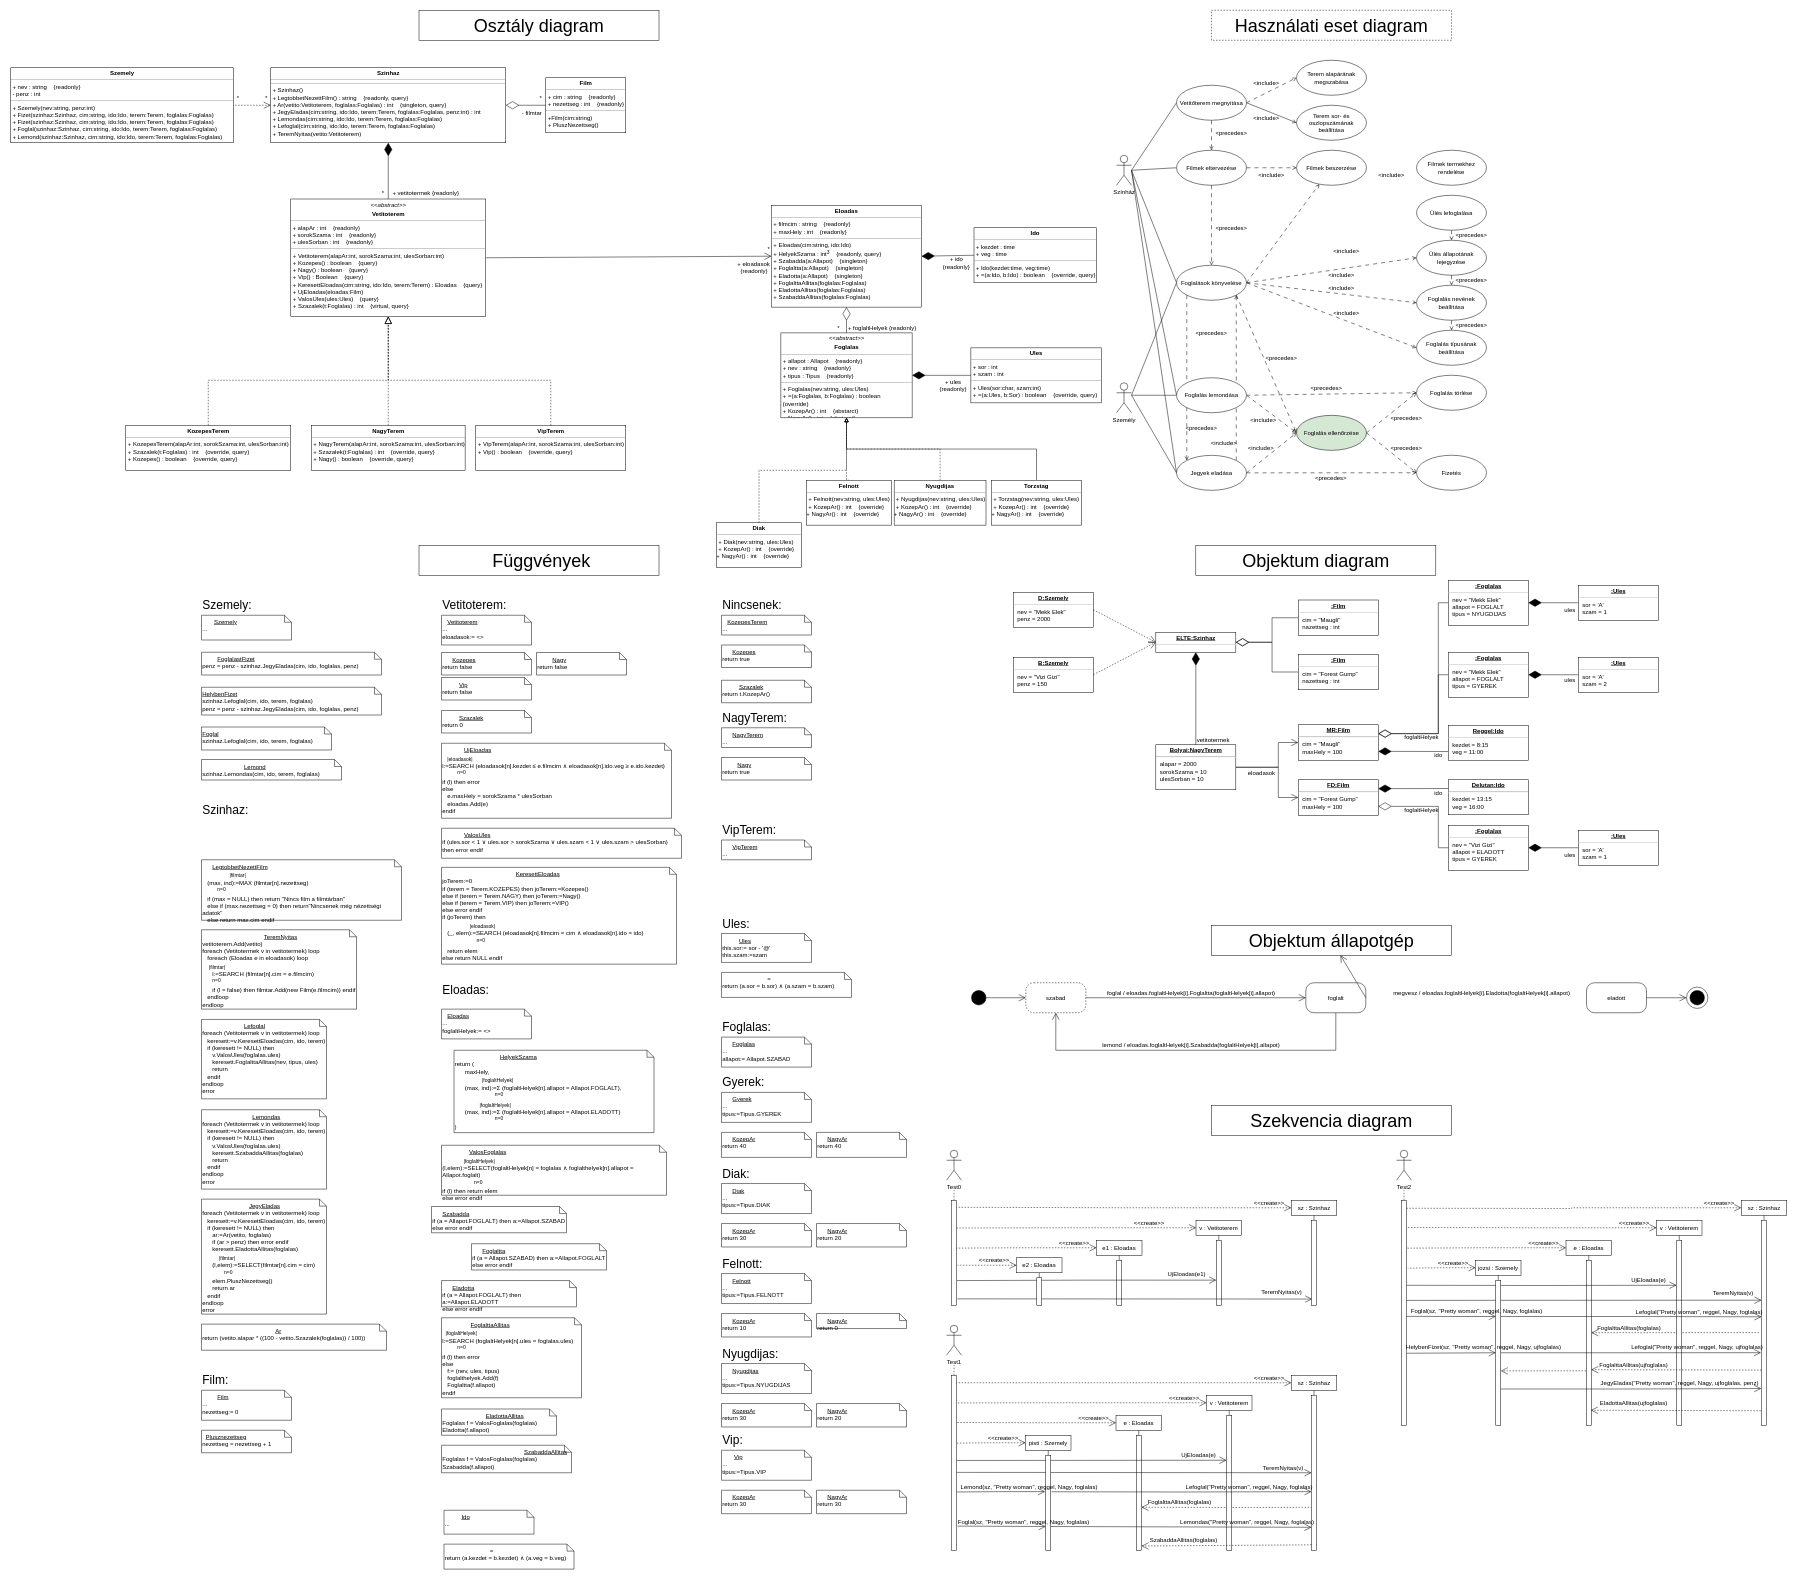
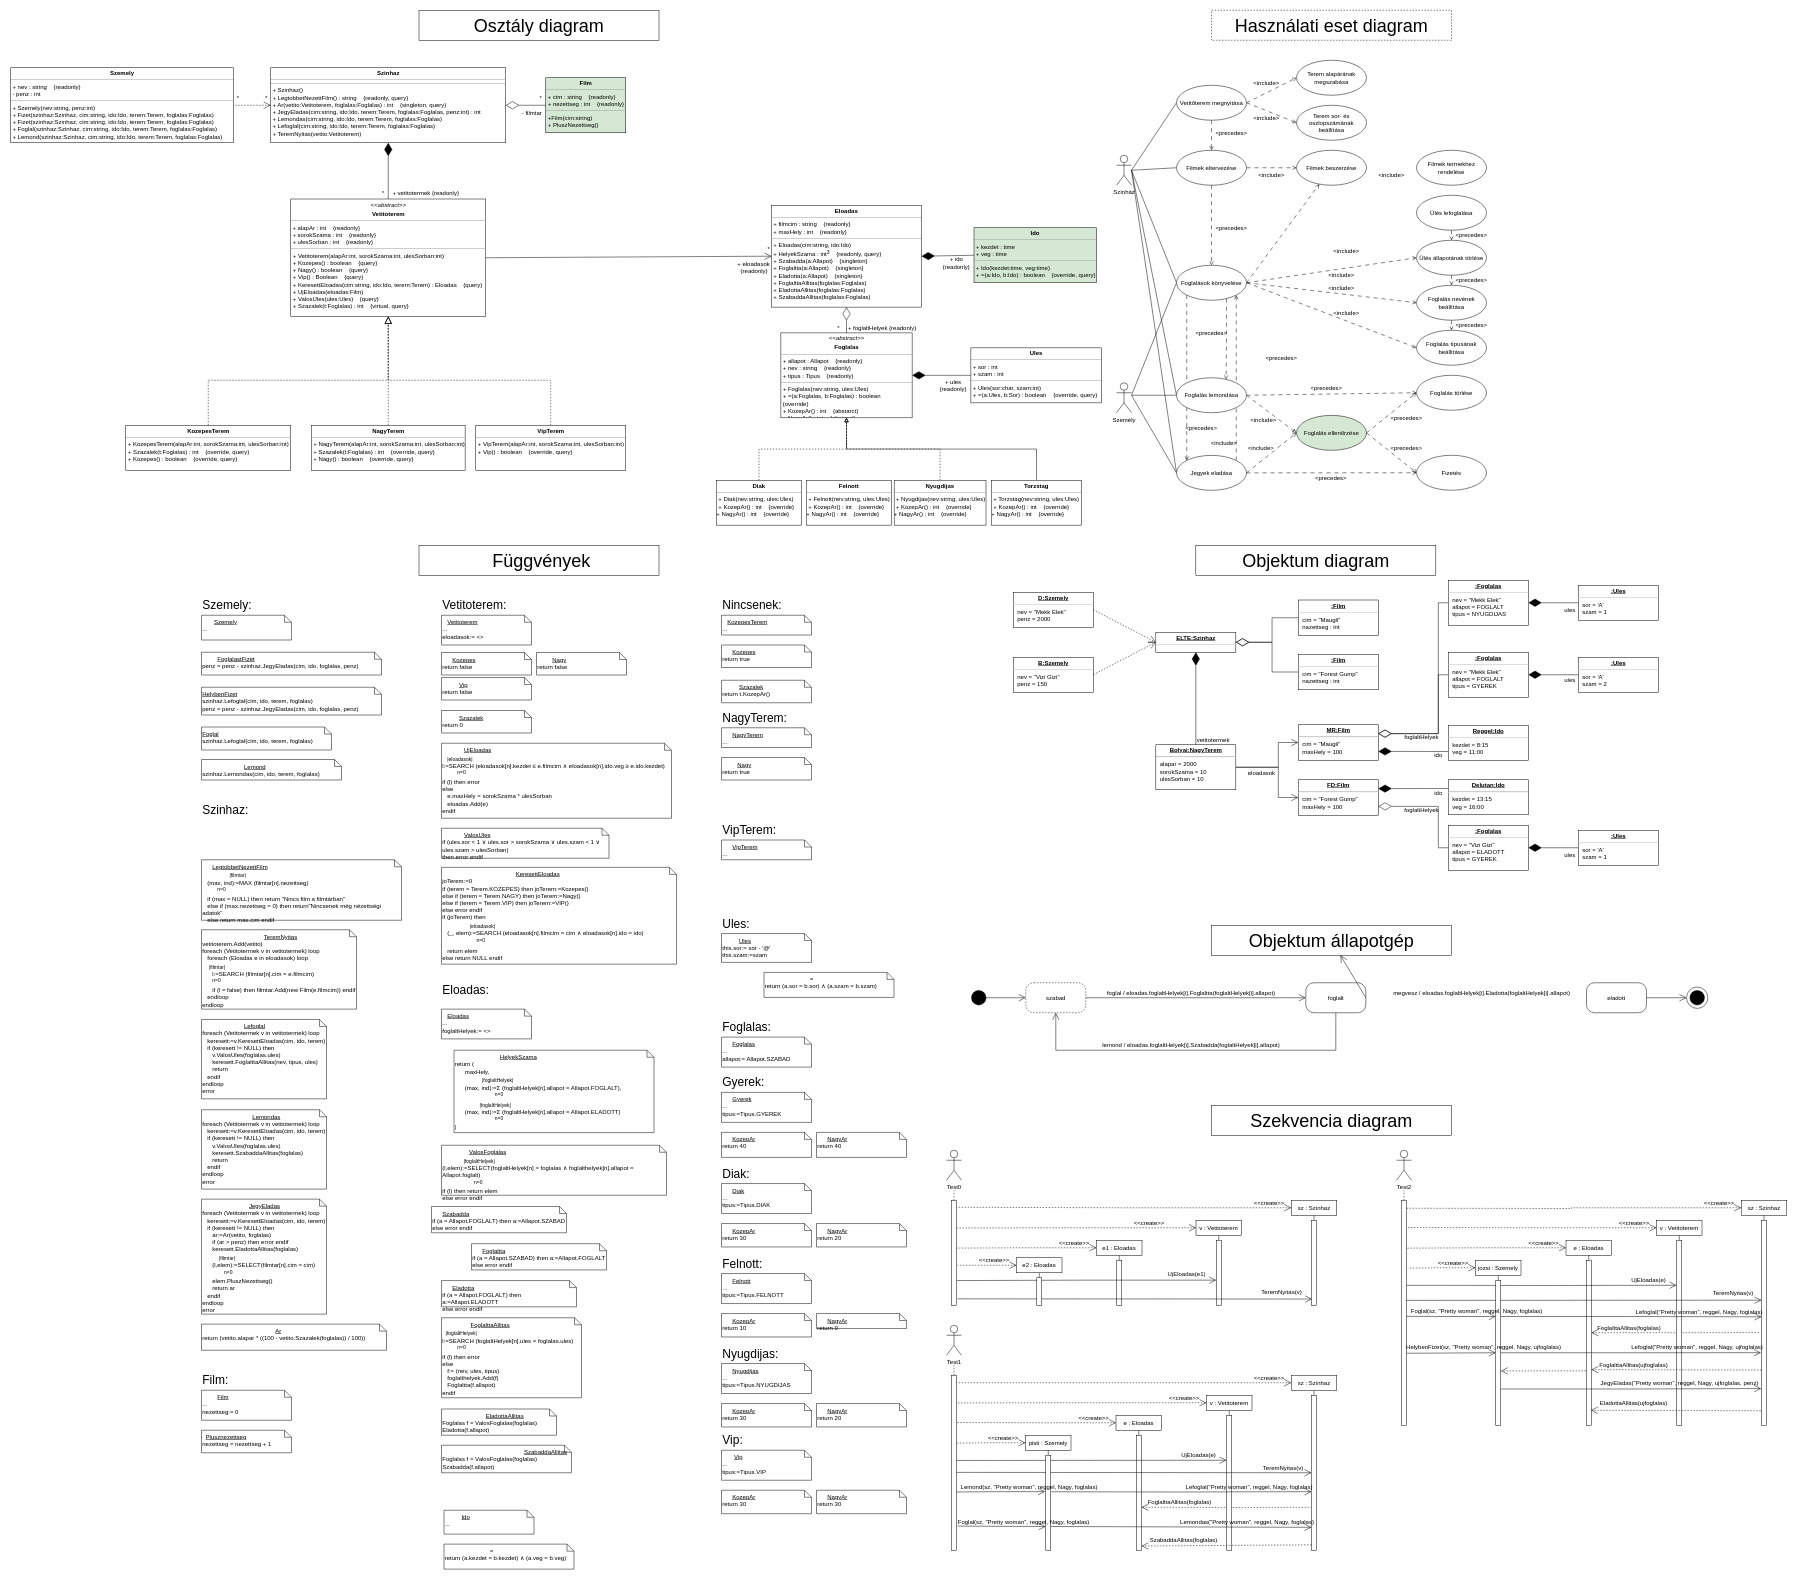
node "Film + cim : string {readonly} + nezettseg : int {readonly} +Film(cim:string) + PluszNezettseg()": fillcolor #ffffff -> #d5e8d4
edge "Vetítőterem megnyitása" -> "Terem sor- és oszlopszámának beállítása": style solid -> dashed
node "Ido + kezdet : time + veg : time + Ido(kezdet:time, veg:time) + =(a:Ido, b:Ido) : boolean {override, query}": fillcolor #ffffff -> #d5e8d4
node "Ülés állapotának lejegyzése": label "Ülés állapotának lejegyzése" -> "Ülés állapotának törlése"
edge "Foglalások könyvelése" -> "Foglalás lemondása": added
edge "Foglalások könyvelése" -> "Foglalás ellenőrzése": removed
edge "Felnott + Felnott(nev:string, ules:Ules) + KozepAr() : int {override} + NagyAr() : int {override}" -> "<<abstract>> Foglalas + allapot : Allapot {readonly} + nev : string {readonly} + tipus : Tipus {readonly} + Foglalas(nev:string, ules:Ules) + =(a:Foglalas, b:Foglalas) : boolean {override} + KozepAr() : int {abstarct} + NagyAr() : int {abstarct}": removed
node "Diak + Diak(nev:string, ules:Ules) + KozepAr() : int {override} + NagyAr() : int {override}": moved (759, 545) -> (759, 503)
node "ValosUles if (ules.sor < 1 ∨ ules.sor > sorokSzama ∨ ules.szam < 1 ∨ ules.szam > ulesSorban) then error endif": size 240x30 -> 168x30
node "= return (a.sor = b.sor) ∧ (a.szam = b.szam)": moved (786, 985) -> (829, 985)
